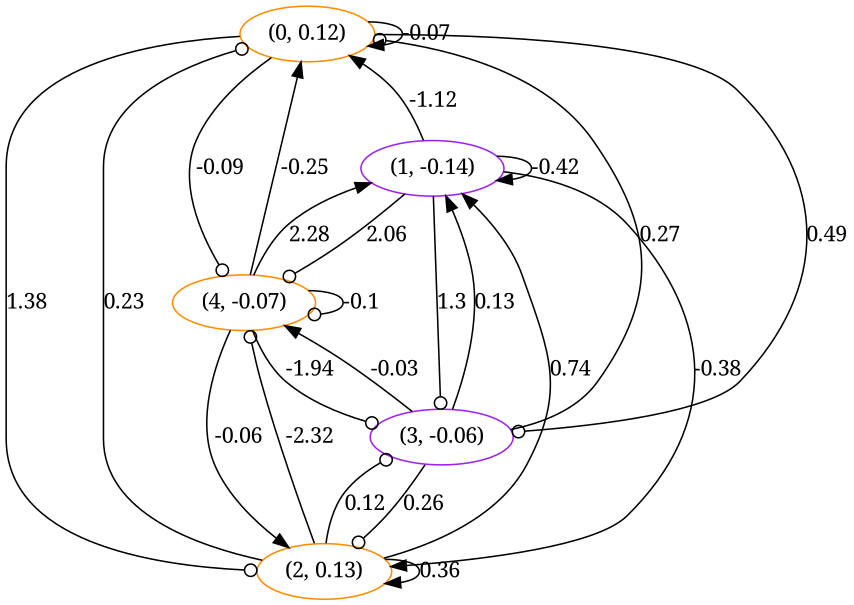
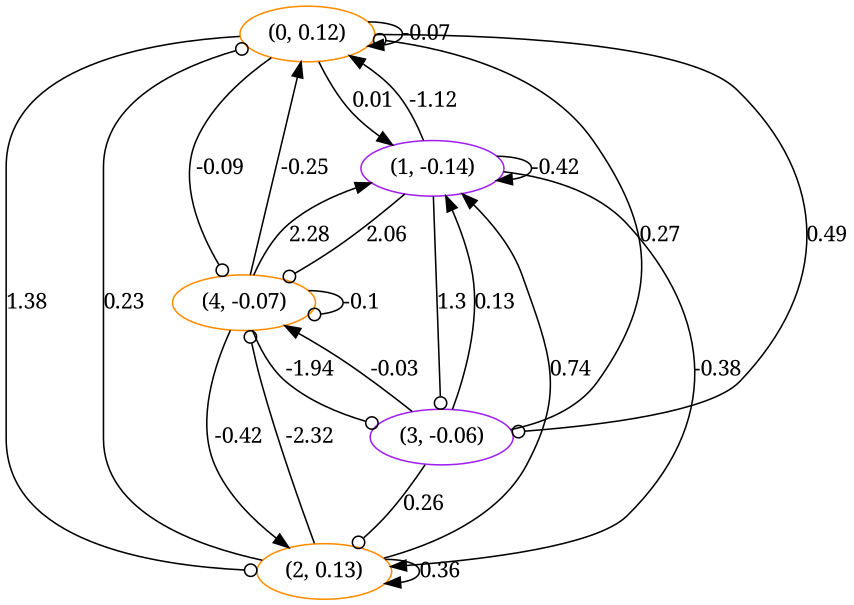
edge "(0, 0.12)" -> "(1, -0.14)": added, label "0.01"
edge "(4, -0.07)" -> "(2, 0.13)": label "-0.06" -> "-0.42"
edge "(2, 0.13)" -> "(3, -0.06)": removed, label "0.12"
